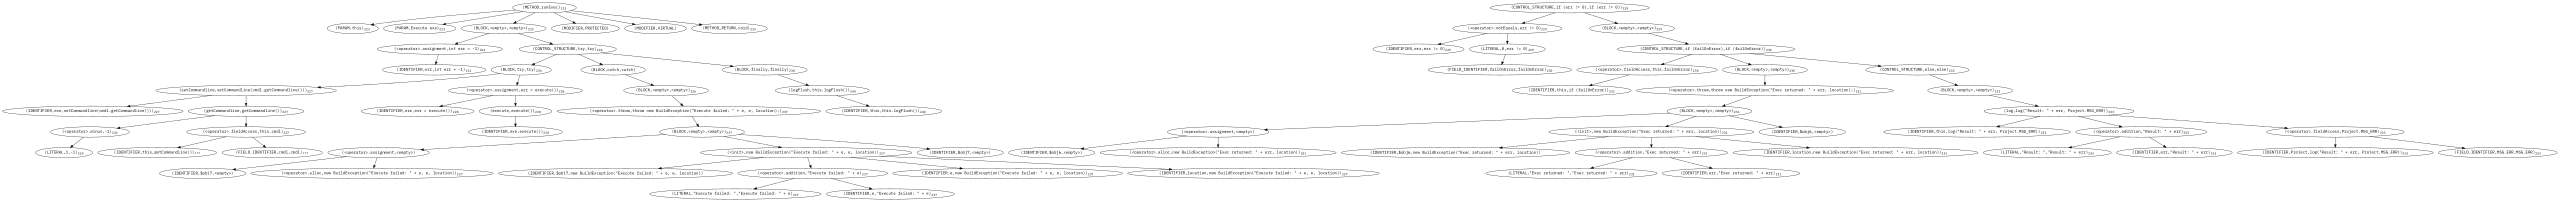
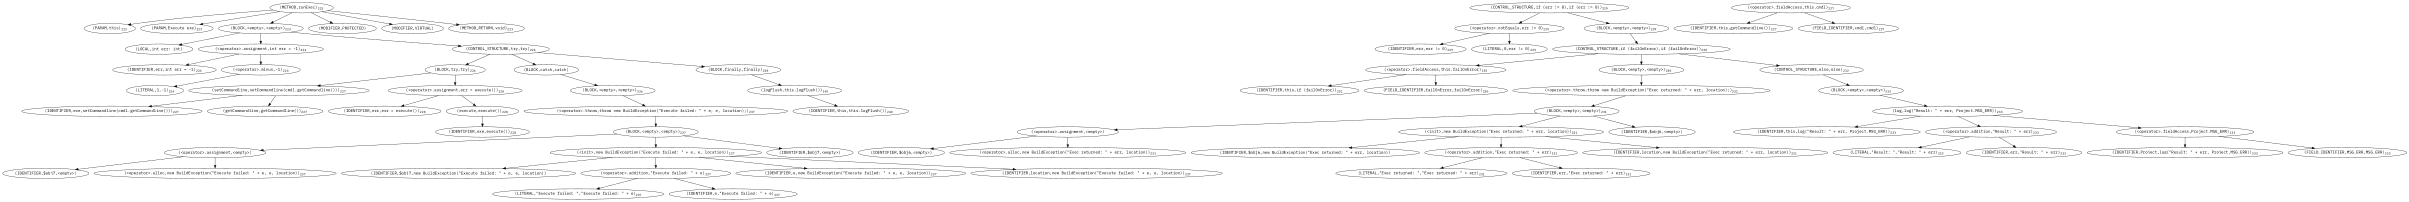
node "(LOCAL,int err: int)": added
edge "(LITERAL,0,err != 0)" -> "(FIELD_IDENTIFIER,failOnError,failOnError)": now "(<operator>.fieldAccess,this.failOnError)" -> "(FIELD_IDENTIFIER,failOnError,failOnError)"
edge "(getCommandline,getCommandline())" -> "(<operator>.fieldAccess,this.cmdl)": removed
edge "(getCommandline,getCommandline())" -> "(<operator>.minus,-1)": now "(<operator>.assignment,int err = -1)" -> "(<operator>.minus,-1)"
